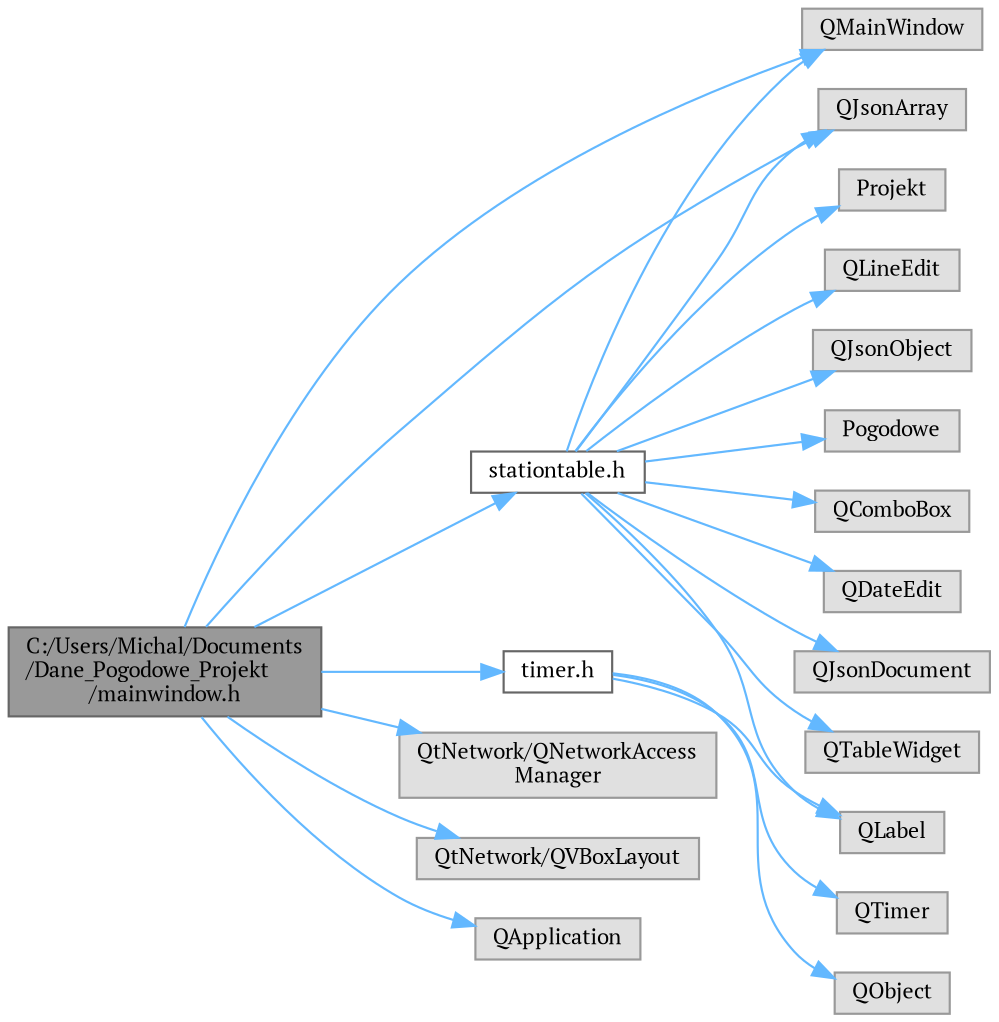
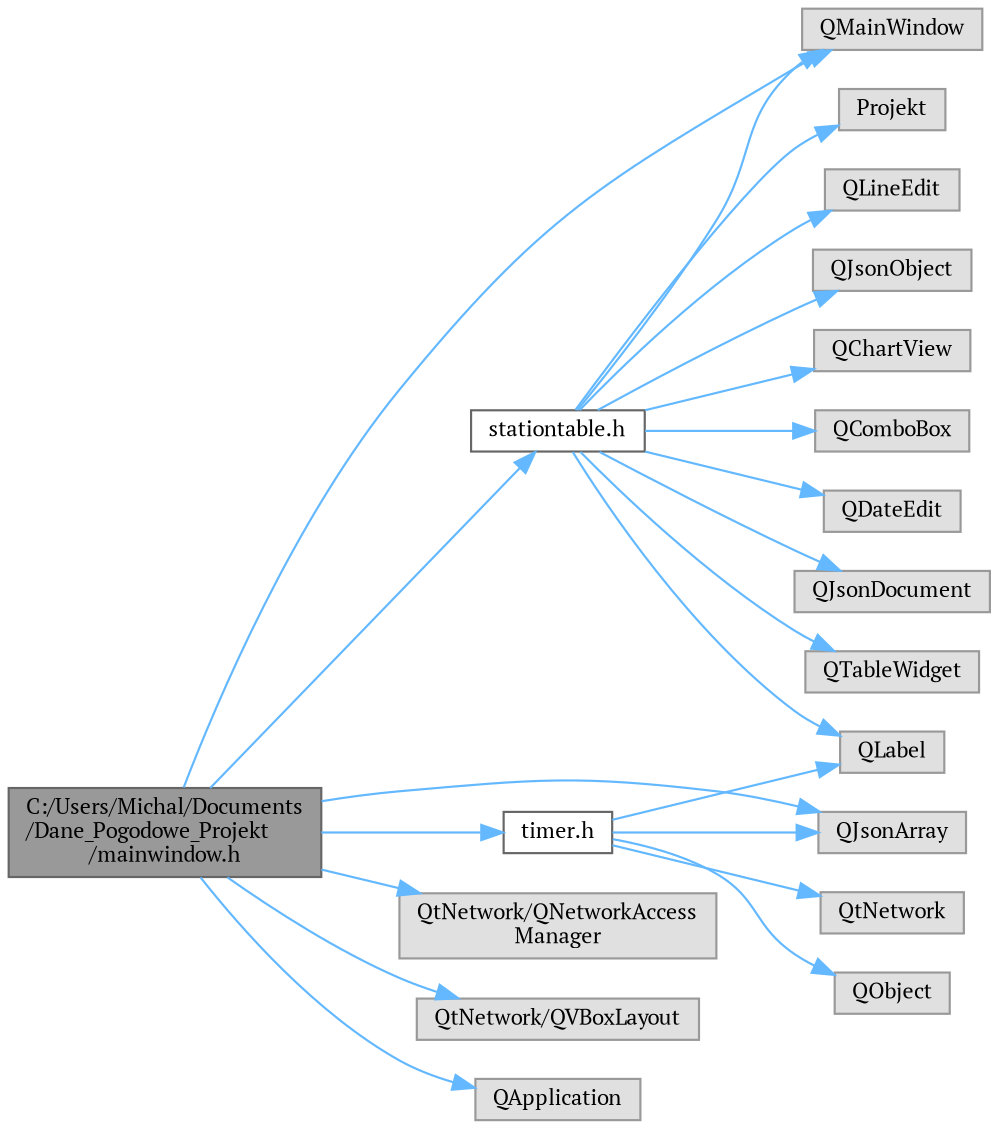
edge "stationtable.h" -> "QJsonArray": now "timer.h" -> "QJsonArray"
node "Pogodowe": label "Pogodowe" -> "QChartView"
node "QTimer": label "QTimer" -> "QtNetwork"
